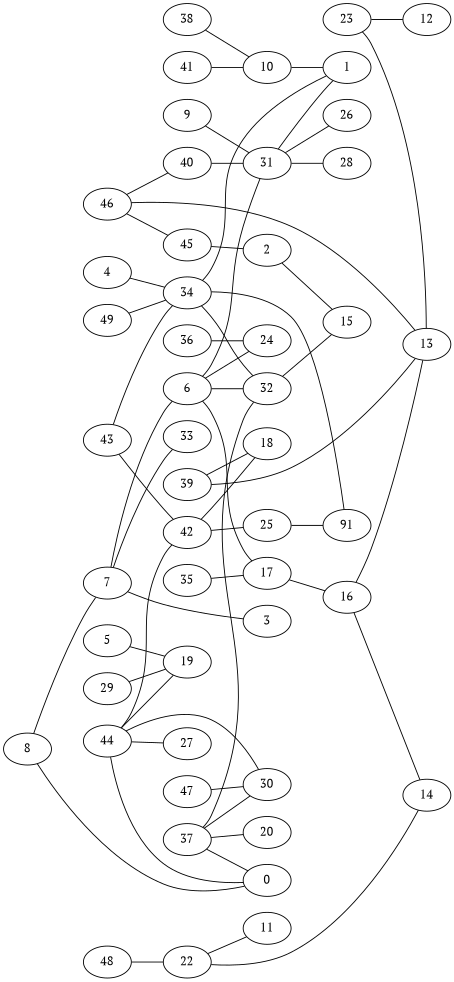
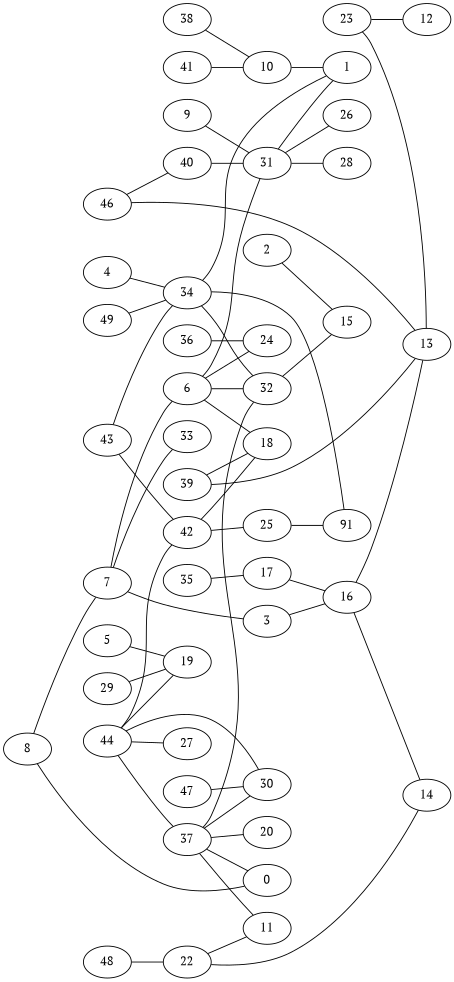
node "45": removed
edge "6" -- "17": now "6" -- "18"
edge "16" -- "3": added
edge "44" -- "0": now "44" -- "37"
edge "37" -- "11": added
